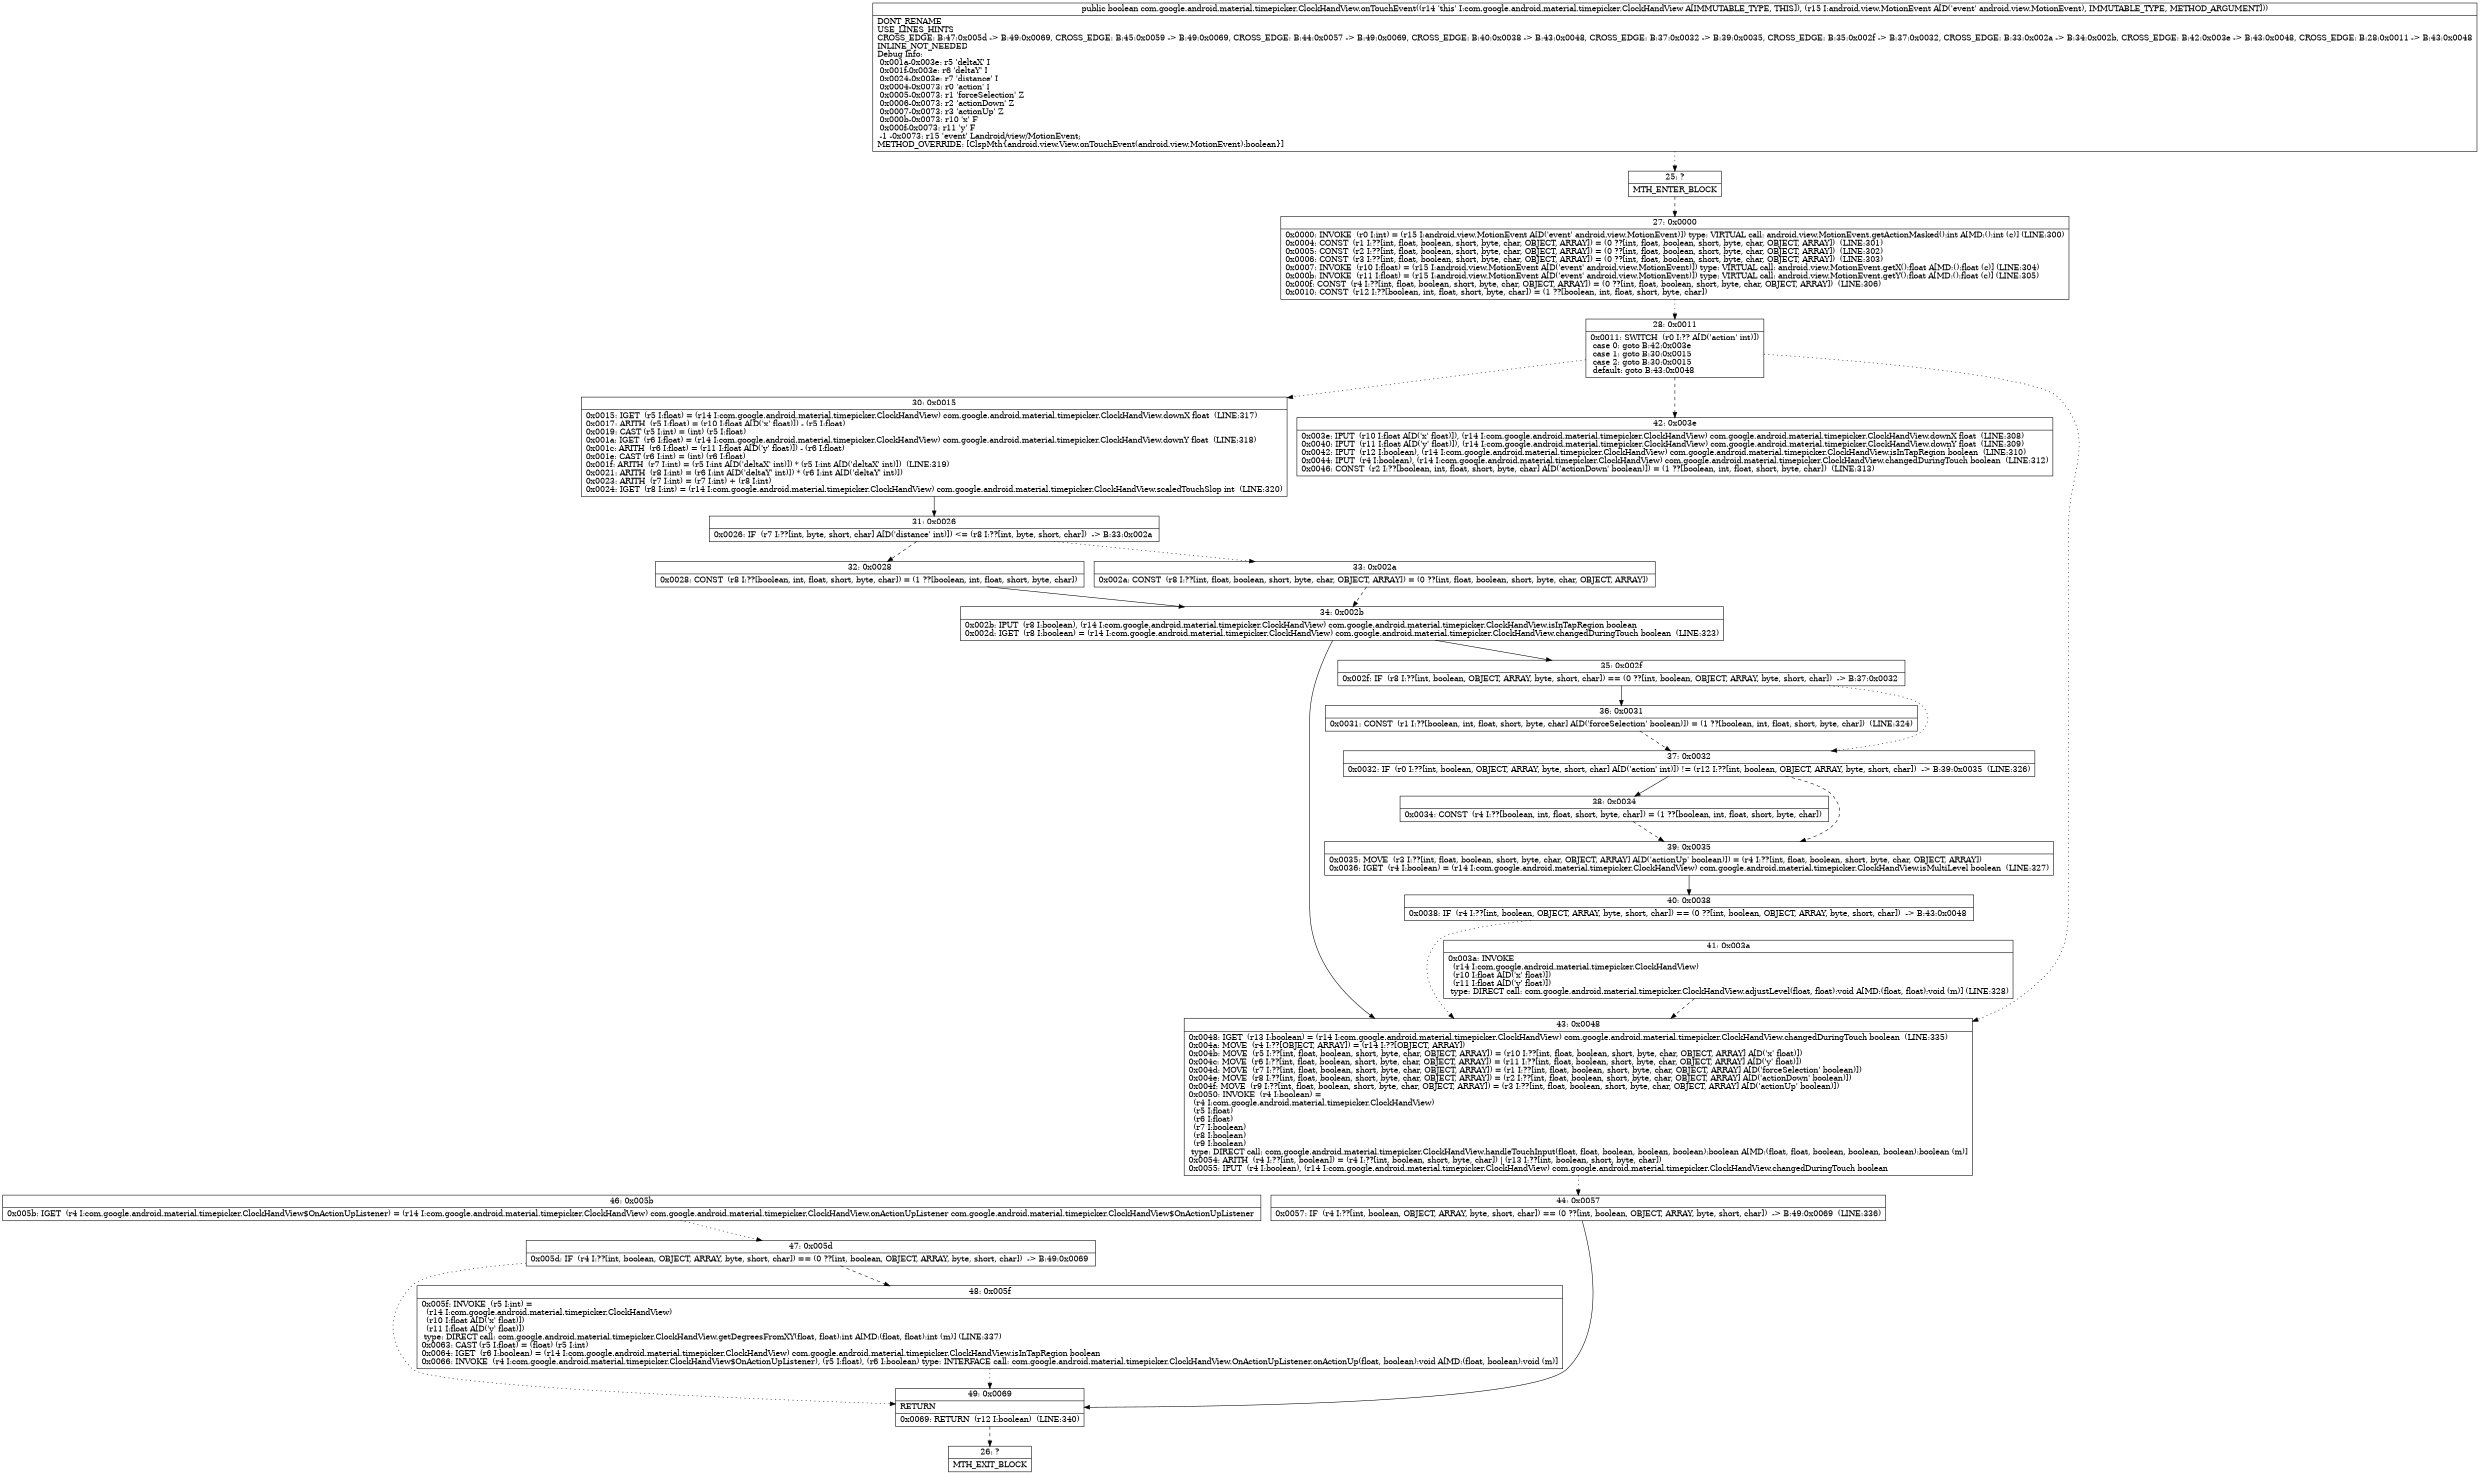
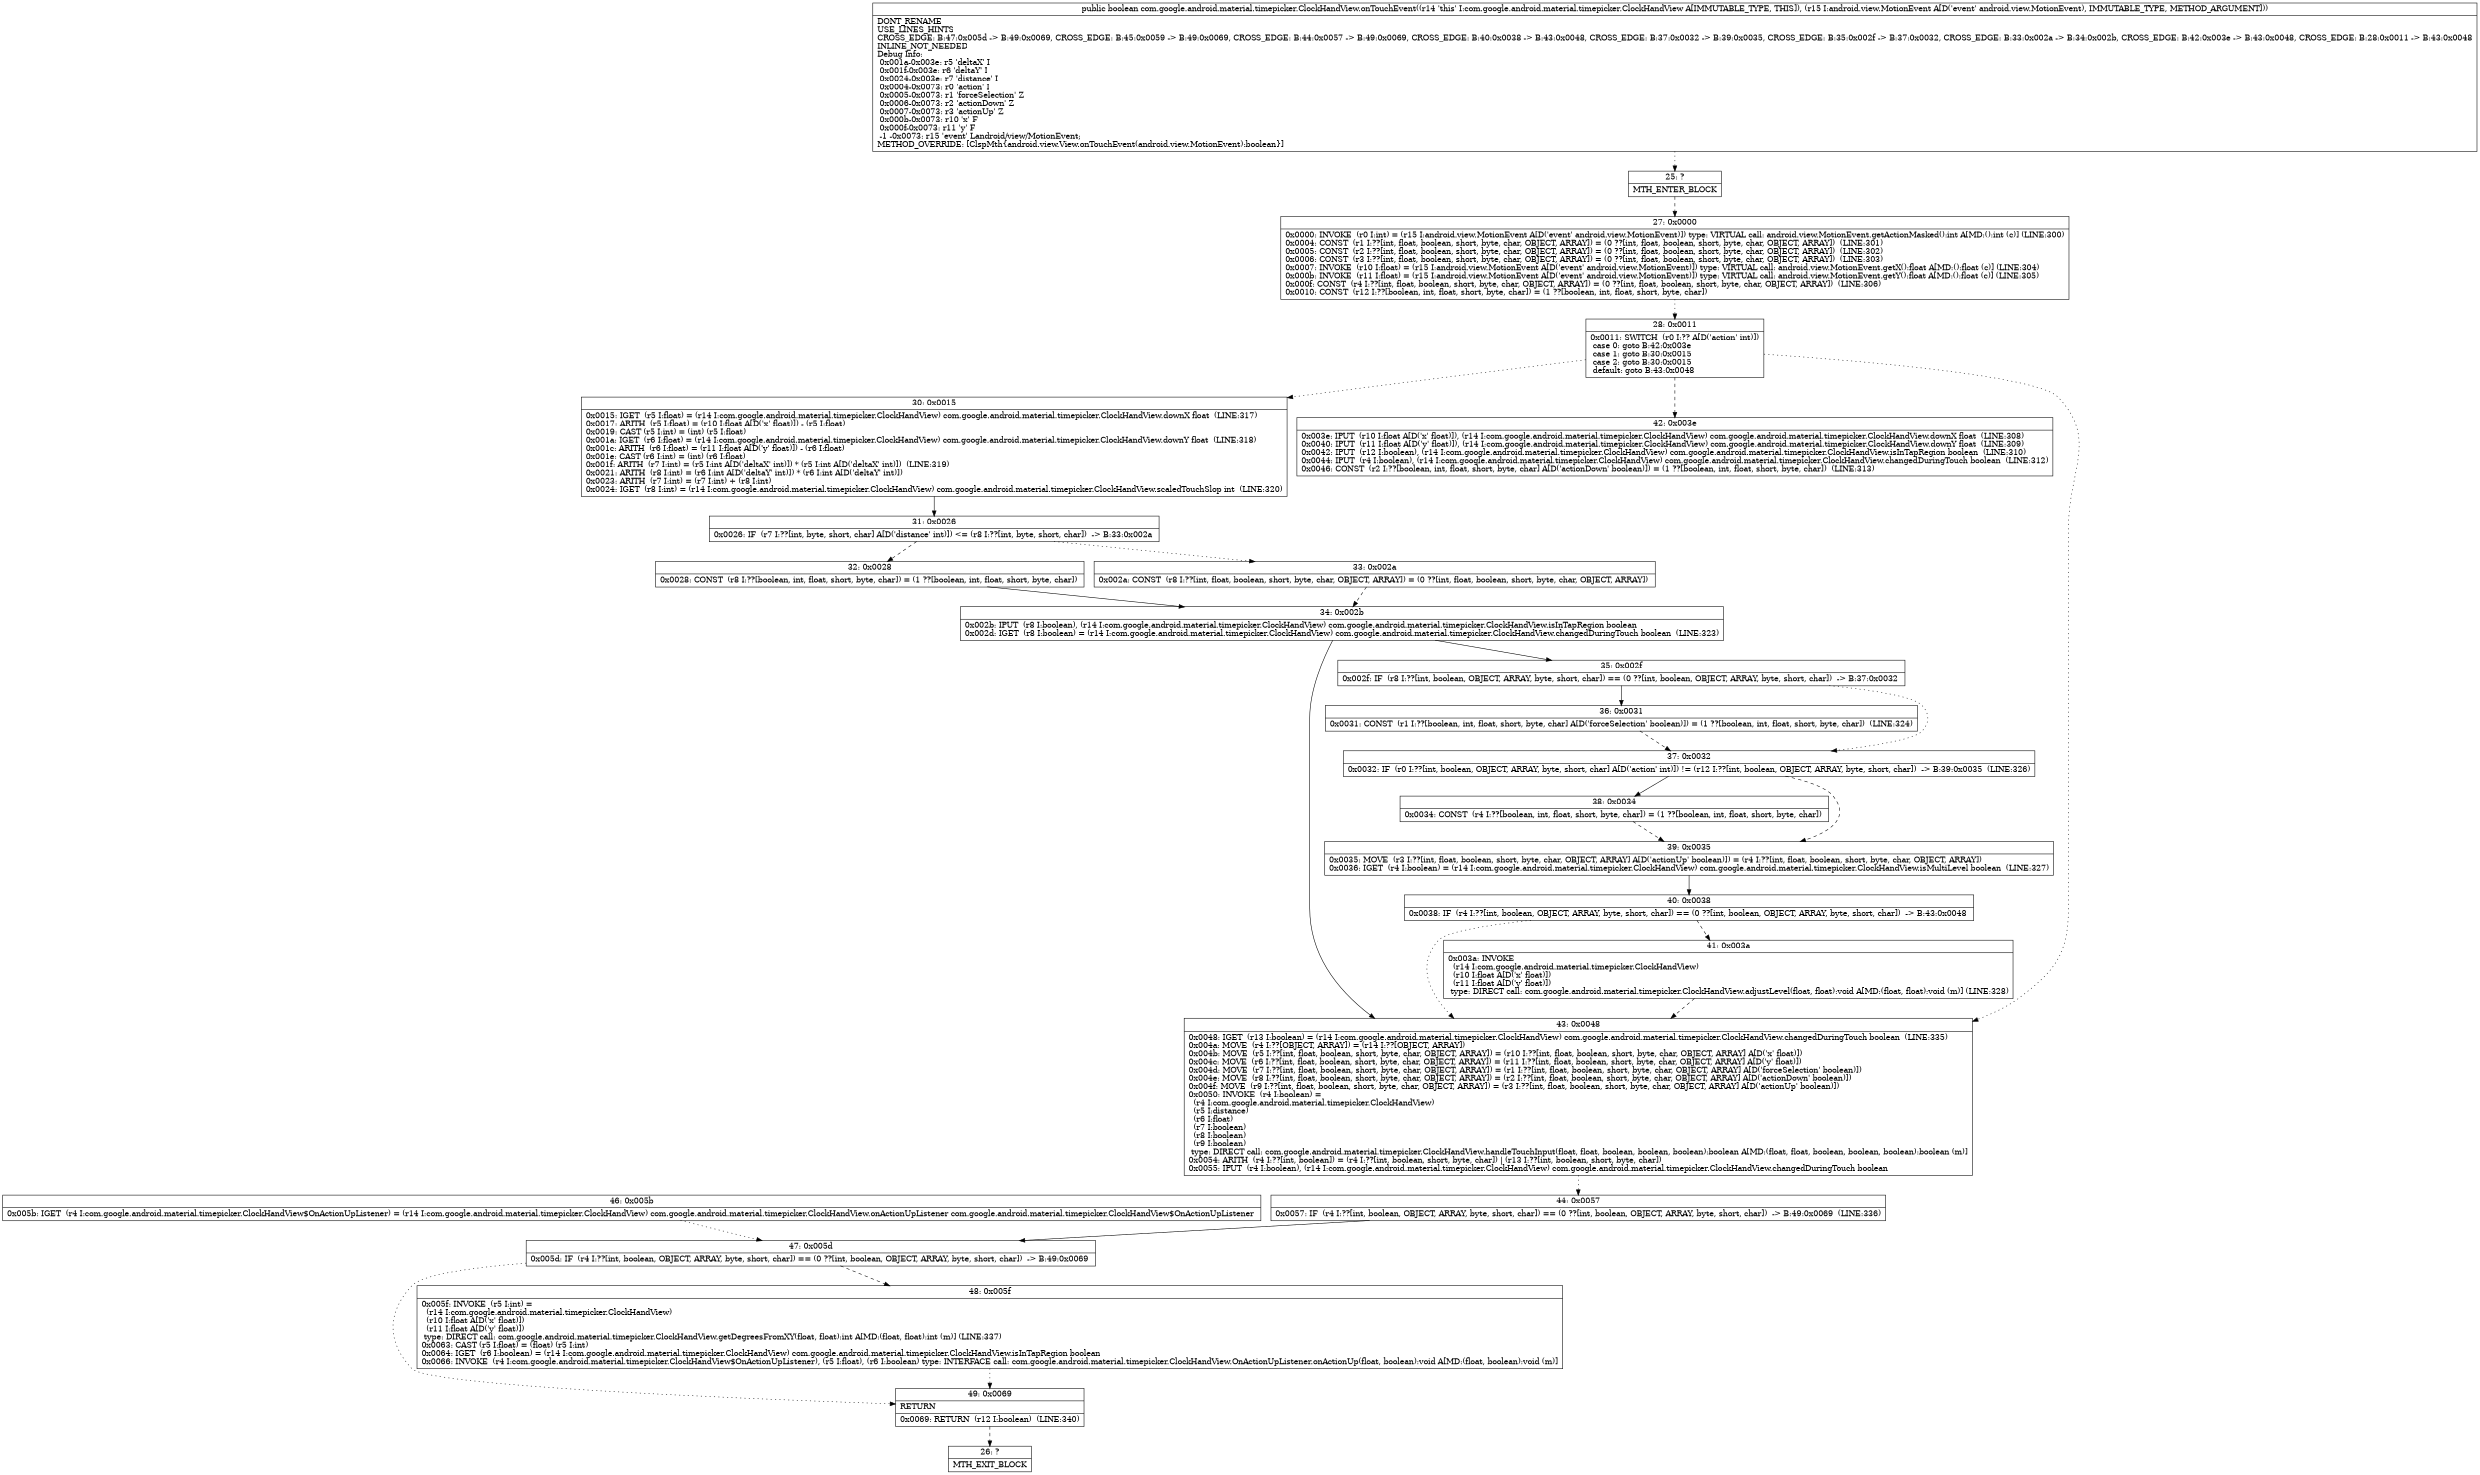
edge "40: 0x0038" -> "41: 0x003a": added
node "43: 0x0048": text "(r5 I:float)" -> "(r5 I:distance)"
edge "44: 0x0057" -> "49: 0x0069": now "44: 0x0057" -> "47: 0x005d"
